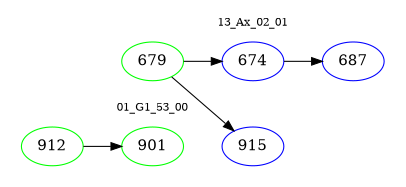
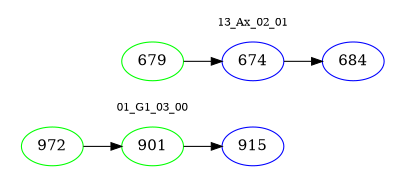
node "687": label "687" -> "684"
edge "679" -> "915": now "901" -> "915"
cluster "01_G1_53_00": label "01_G1_53_00" -> "01_G1_03_00"
node "912": label "912" -> "972"
